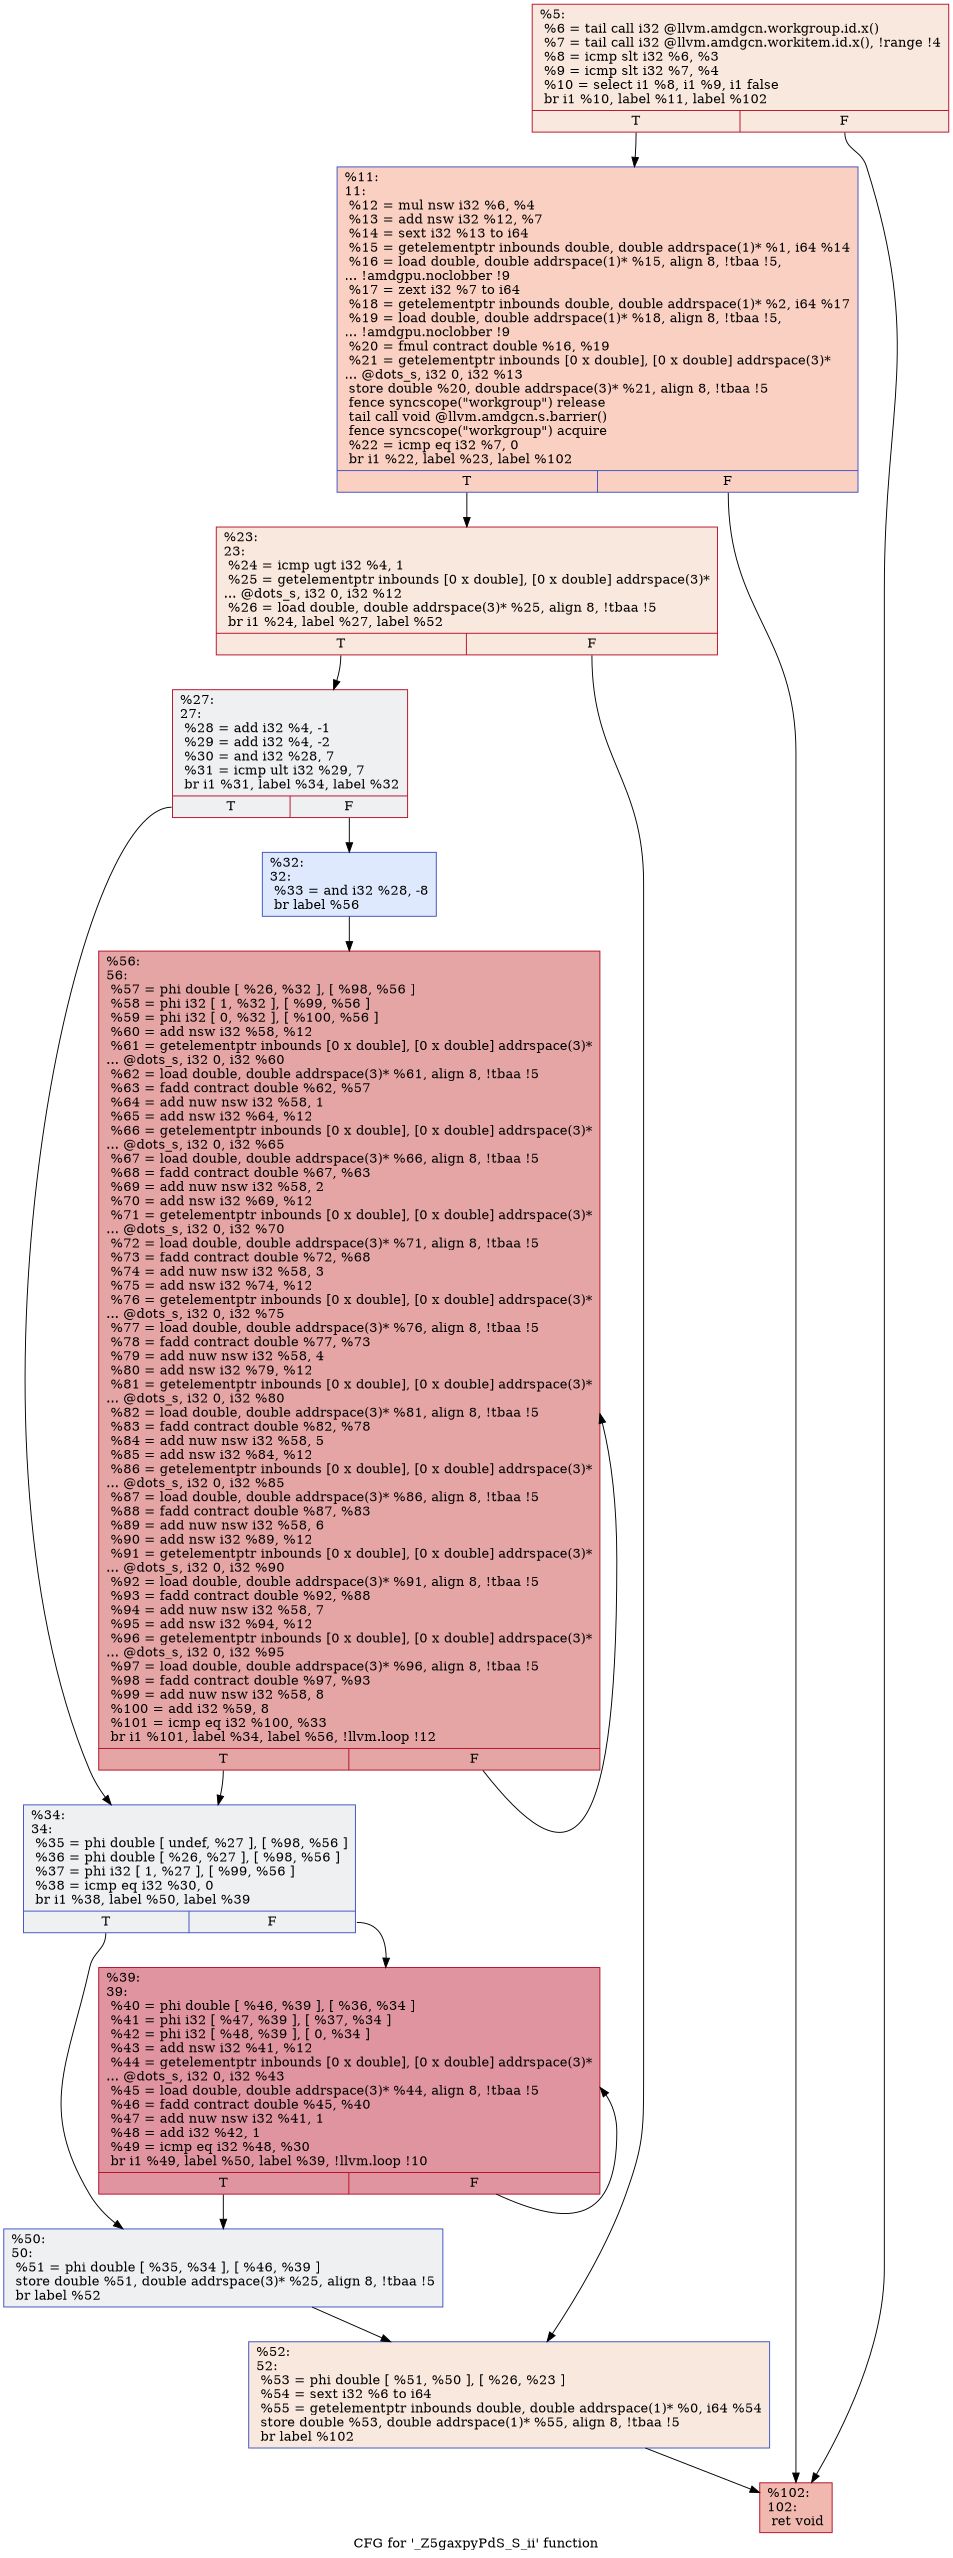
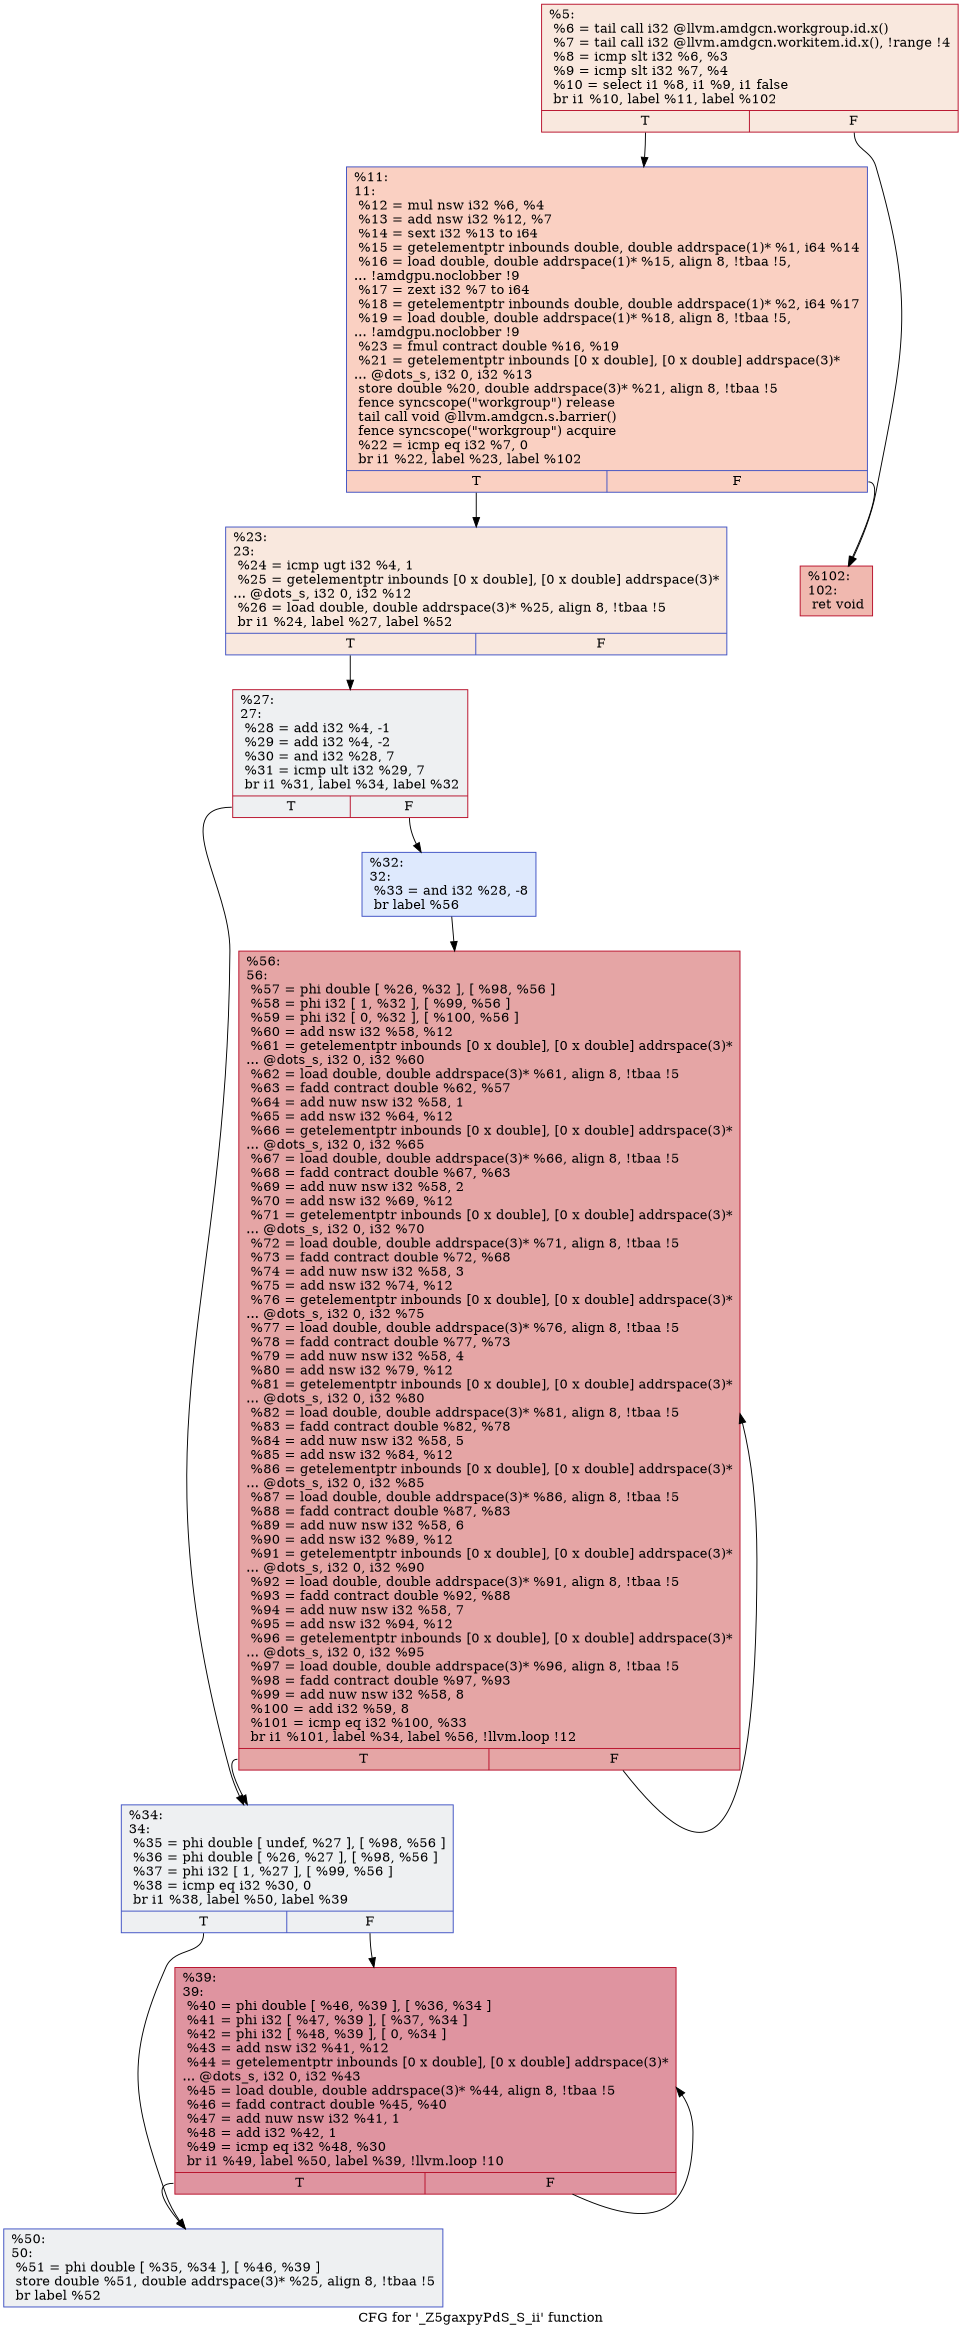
node "%11:": text "%20 = fmul contract double %16, %19" -> "%23 = fmul contract double %16, %19"
node "%23:": color #b70d28ff -> #3d50c3ff
node "%52:": removed
